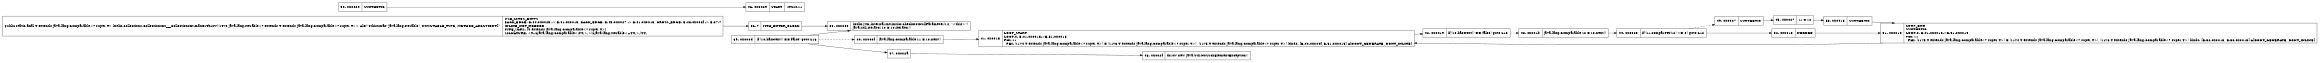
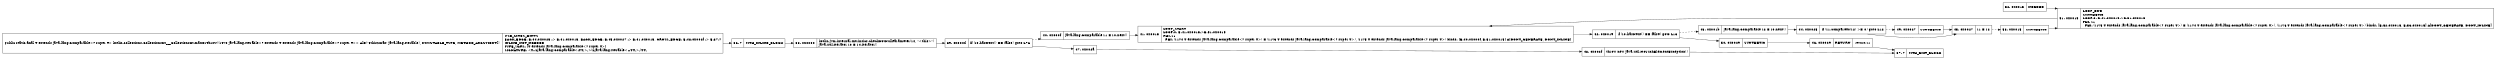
node "46: 0x0029": text "START" -> "RETURN"
edge "45: 0x0027" -> "53: 0x0015": style solid -> dashed
node "36: ?": text "MTH_ENTER_BLOCK" -> "MTH_INLINE_BLOCK"
edge "39: 0x000d" -> "38: 0x0000": reversed
edge "44: 0x0025" -> "52: 0x0015": now "44: 0x0025" -> "45: 0x0027"
node "39: 0x000d": text "if (r0.hasNext() == false) goto L16" -> "if (r0.hasNext() == false) goto L76"
edge "42: 0x0019" -> "50: 0x0029": added
node "37: ?": added
